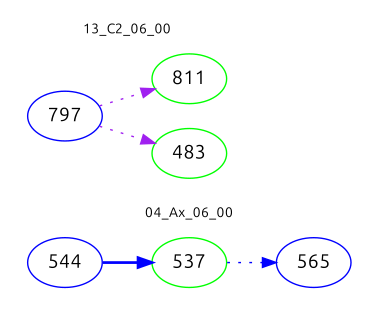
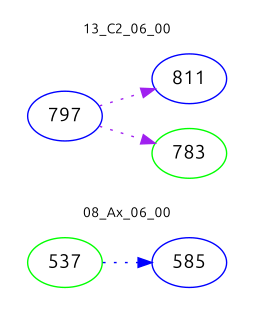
node "811": color green -> blue
node "483": label "483" -> "783"
cluster "04_Ax_06_00": label "04_Ax_06_00" -> "08_Ax_06_00"
node "544": removed
node "565": label "565" -> "585"
